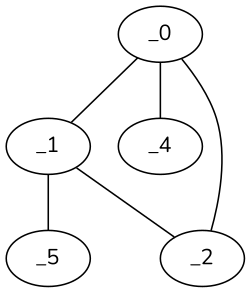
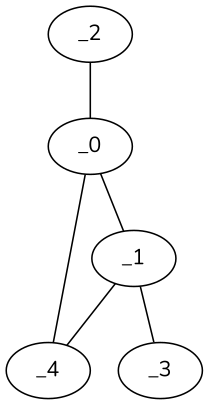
edge "_1" -- "_2": now "_1" -- "_4"
node "_5": label "_5" -> "_3"
